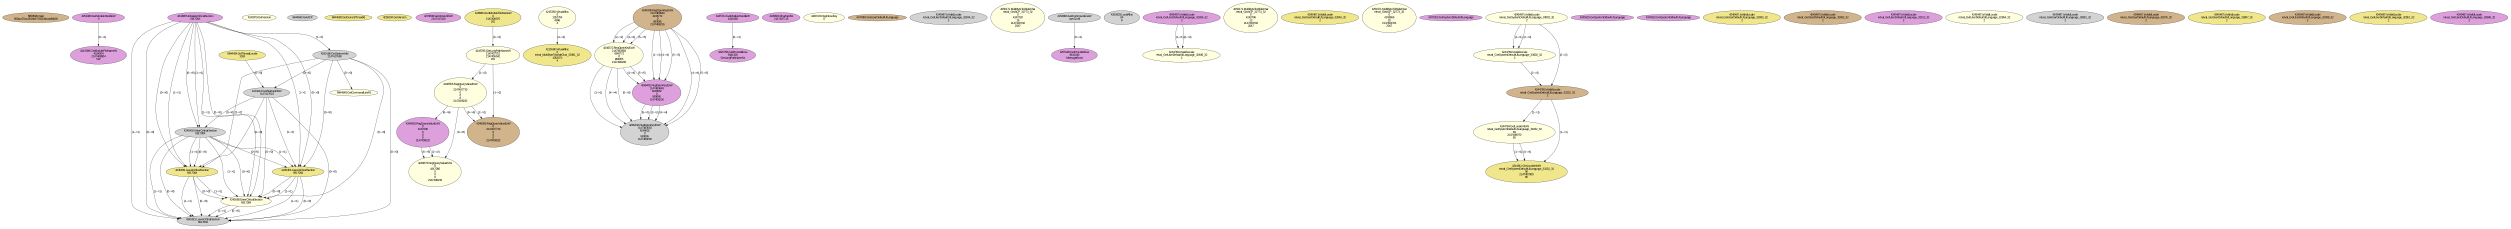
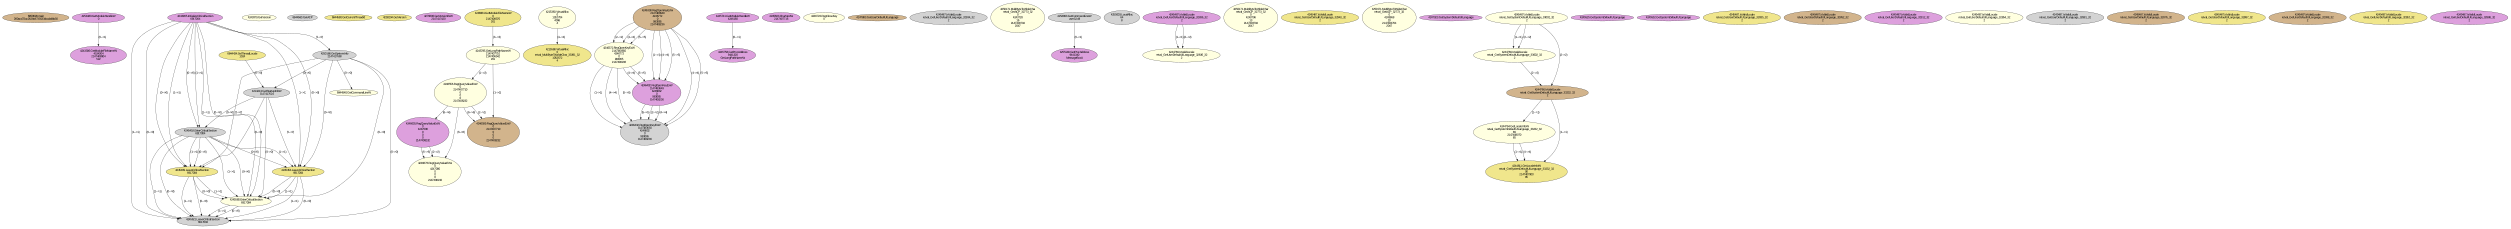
edge "4214413.GetStartupInfoW 2147417624" -> "4245621.LeaveCriticalSection 6917004": removed, label "(0-->0)"
